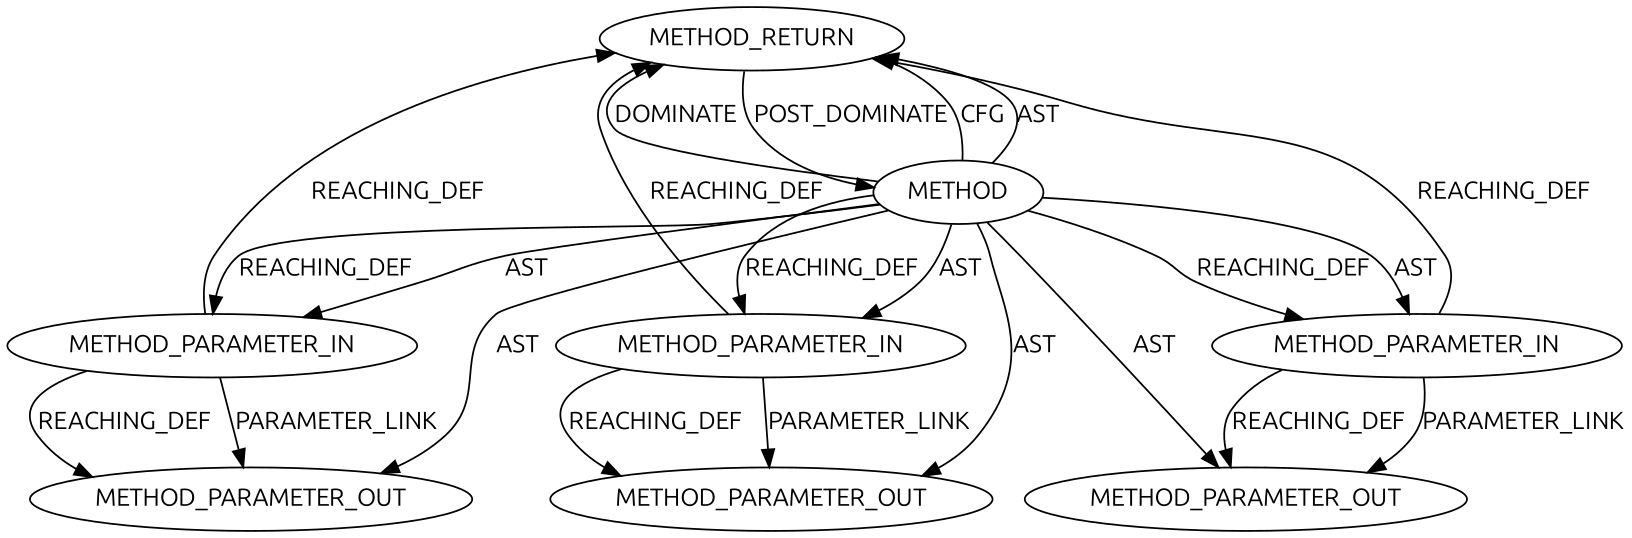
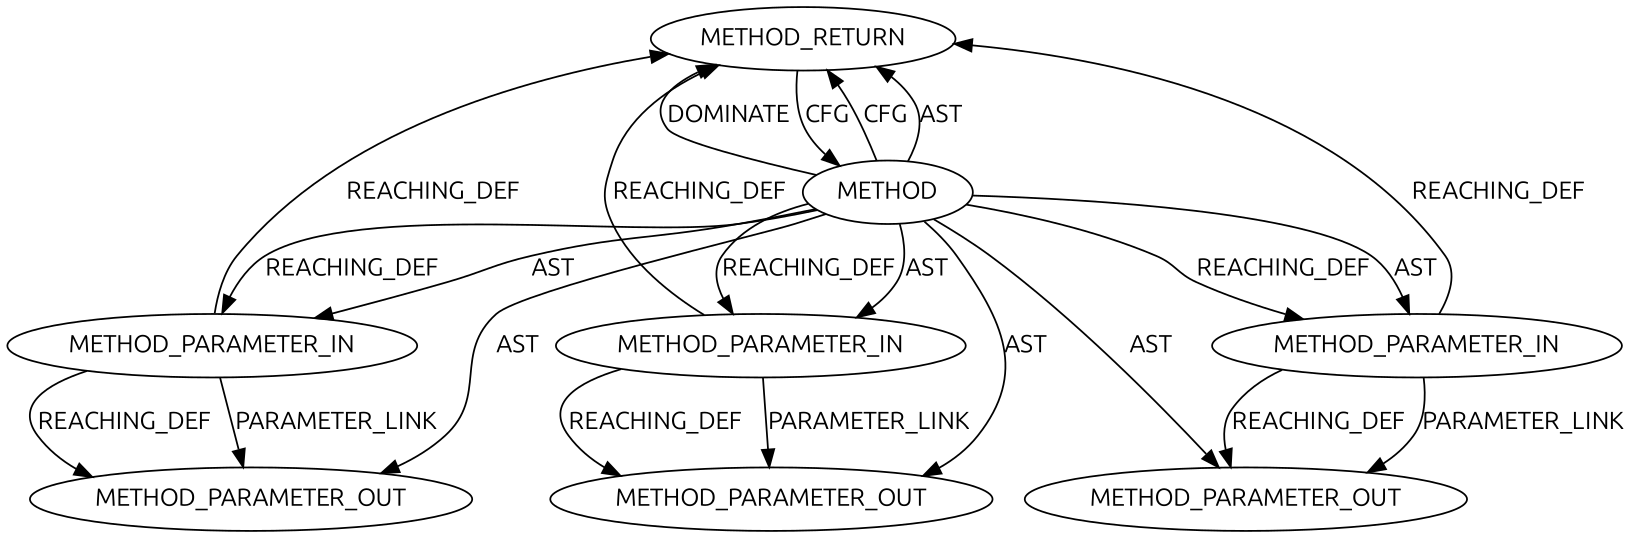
edge "METHOD_RETURN" -> "METHOD": label "POST_DOMINATE" -> "CFG"
